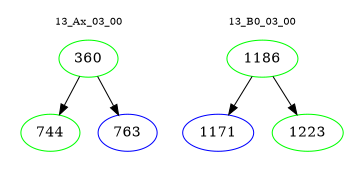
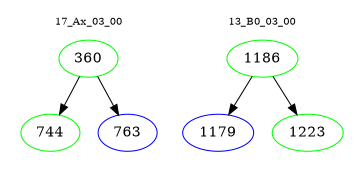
cluster "13_Ax_03_00": label "13_Ax_03_00" -> "17_Ax_03_00"
node "1171": label "1171" -> "1179"
